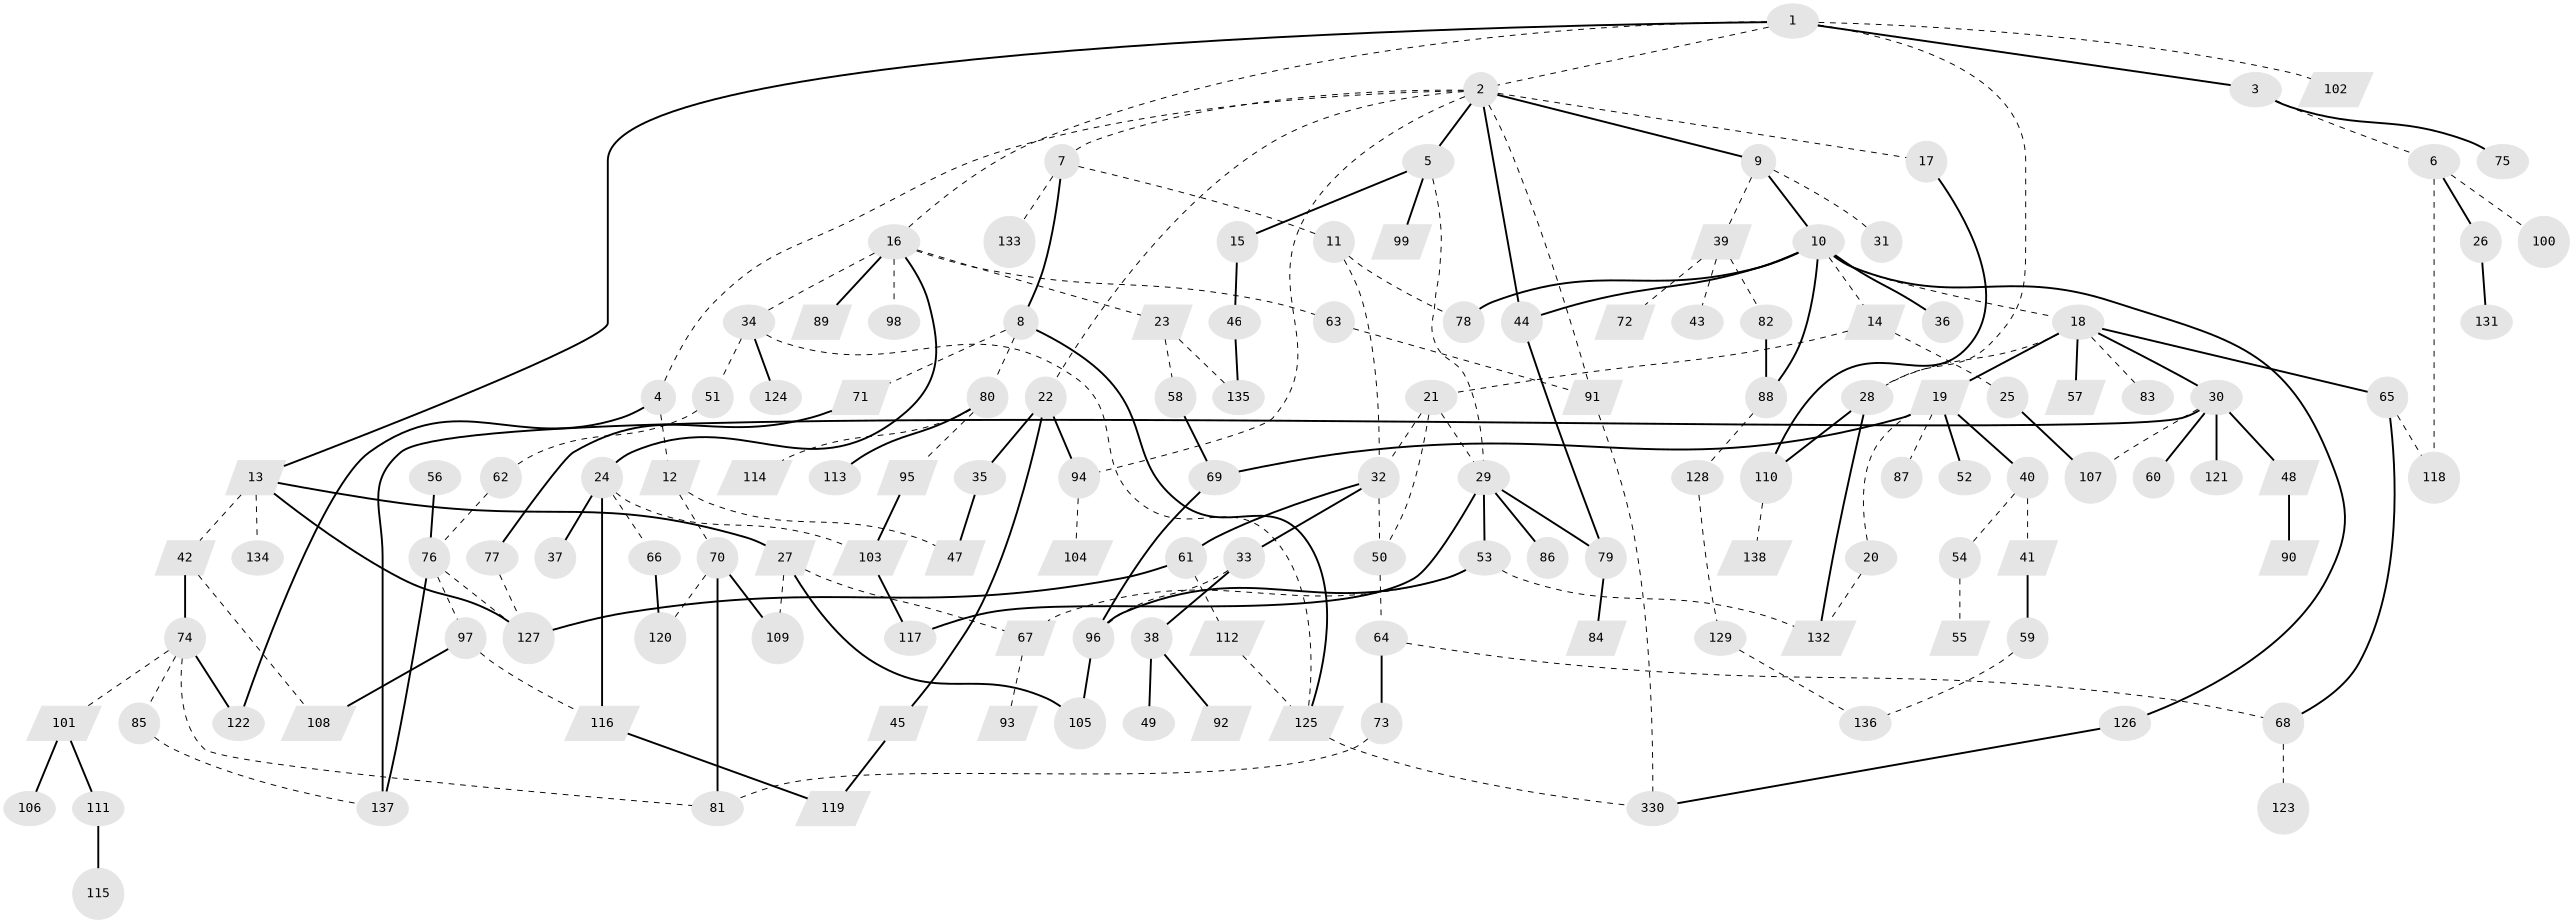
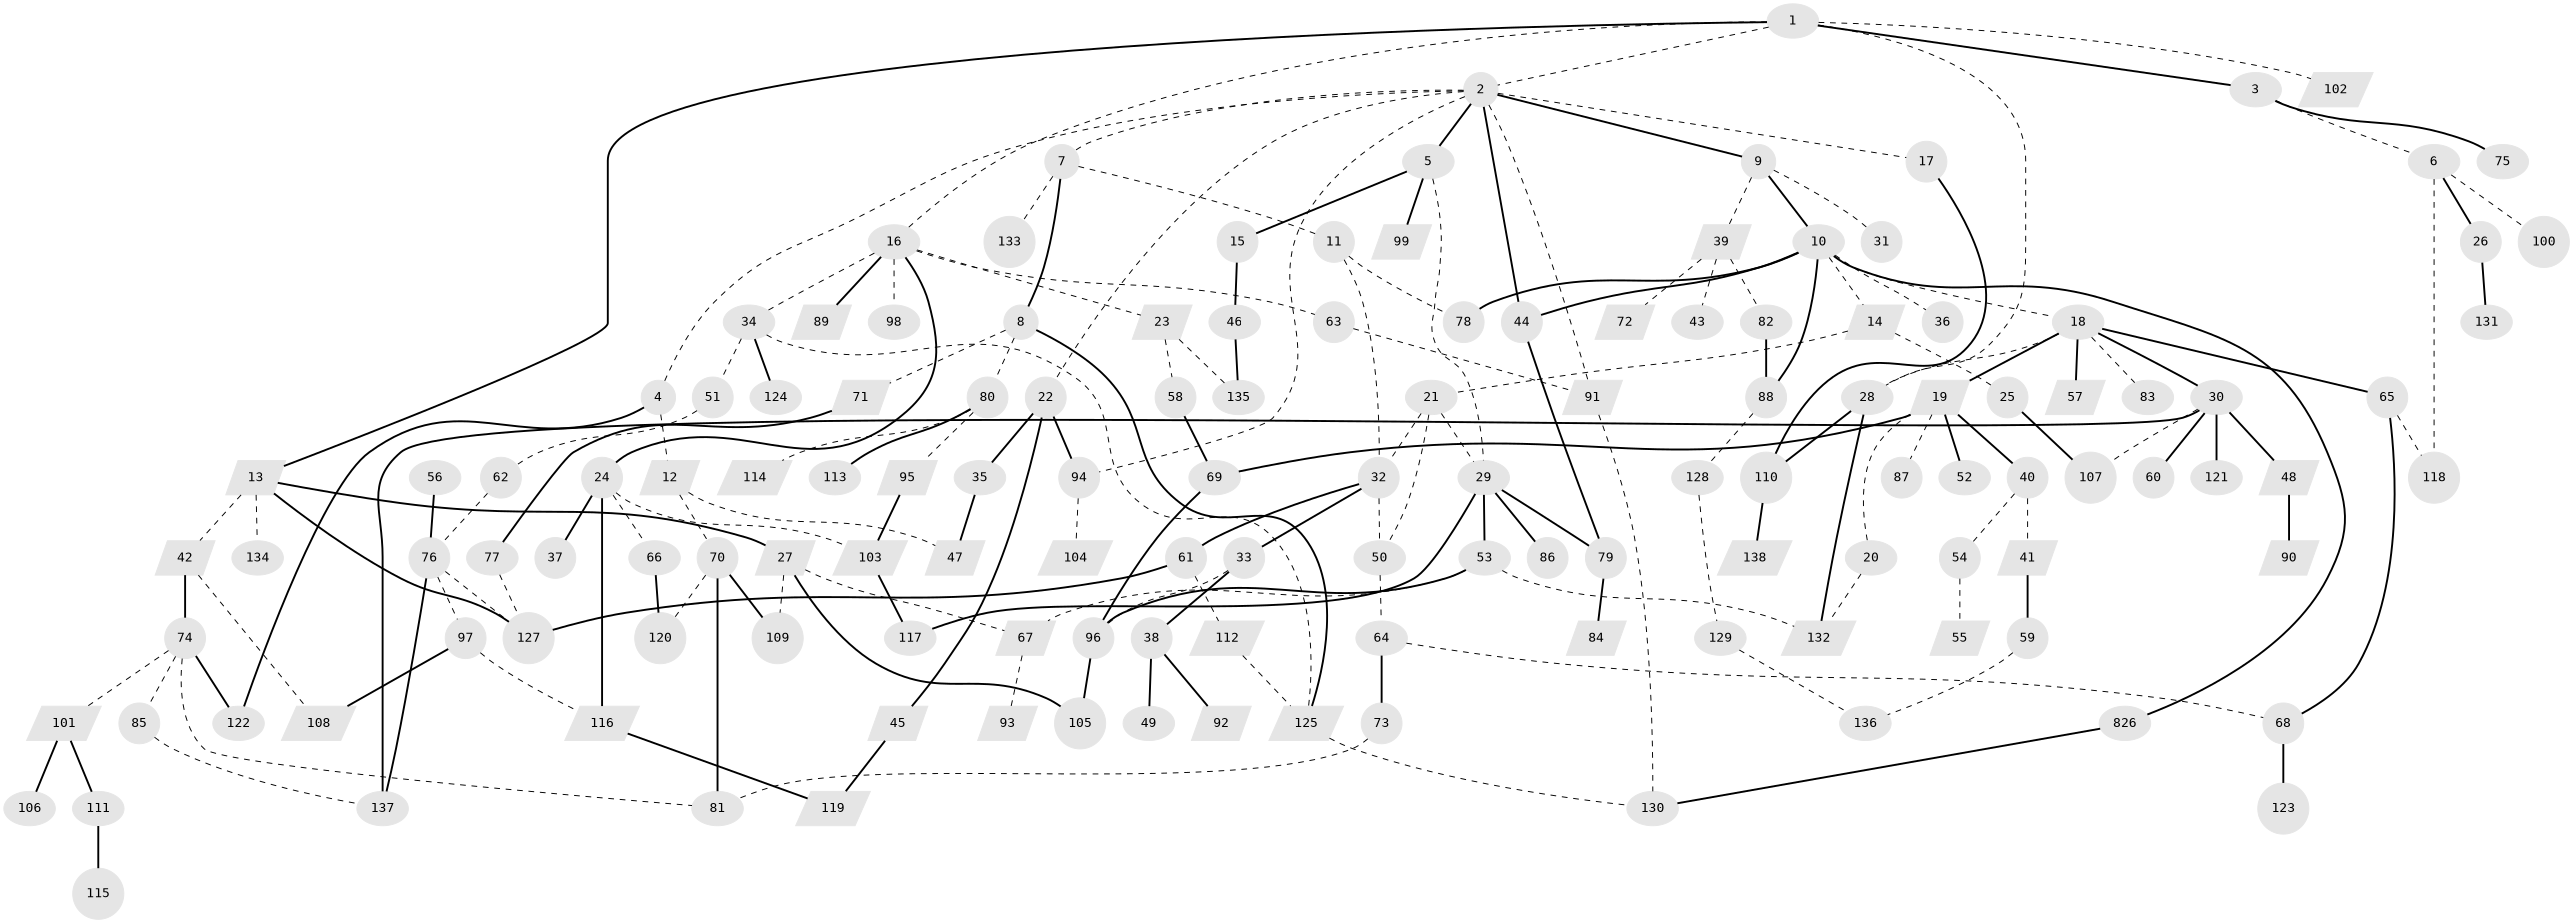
edge "10" -- "36": style bold -> dashed
edge "110" -- "138": style dashed -> bold
node "126": label "126" -> "826"
edge "68" -- "123": style dashed -> bold
node "330": label "330" -> "130"
